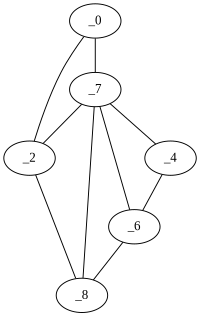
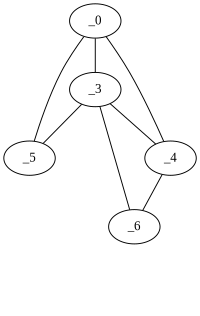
edge "_0" -- "_4": added
node "_7": label "_7" -> "_3"
node "_2": label "_2" -> "_5"
node "_8": removed
